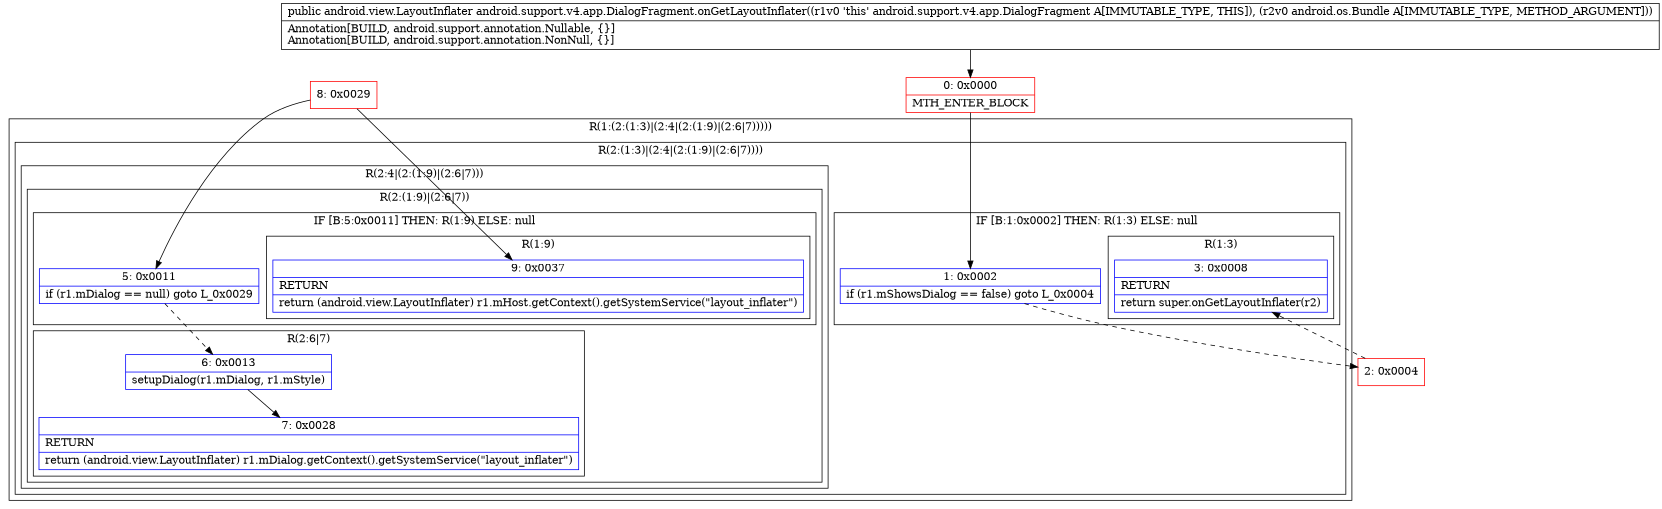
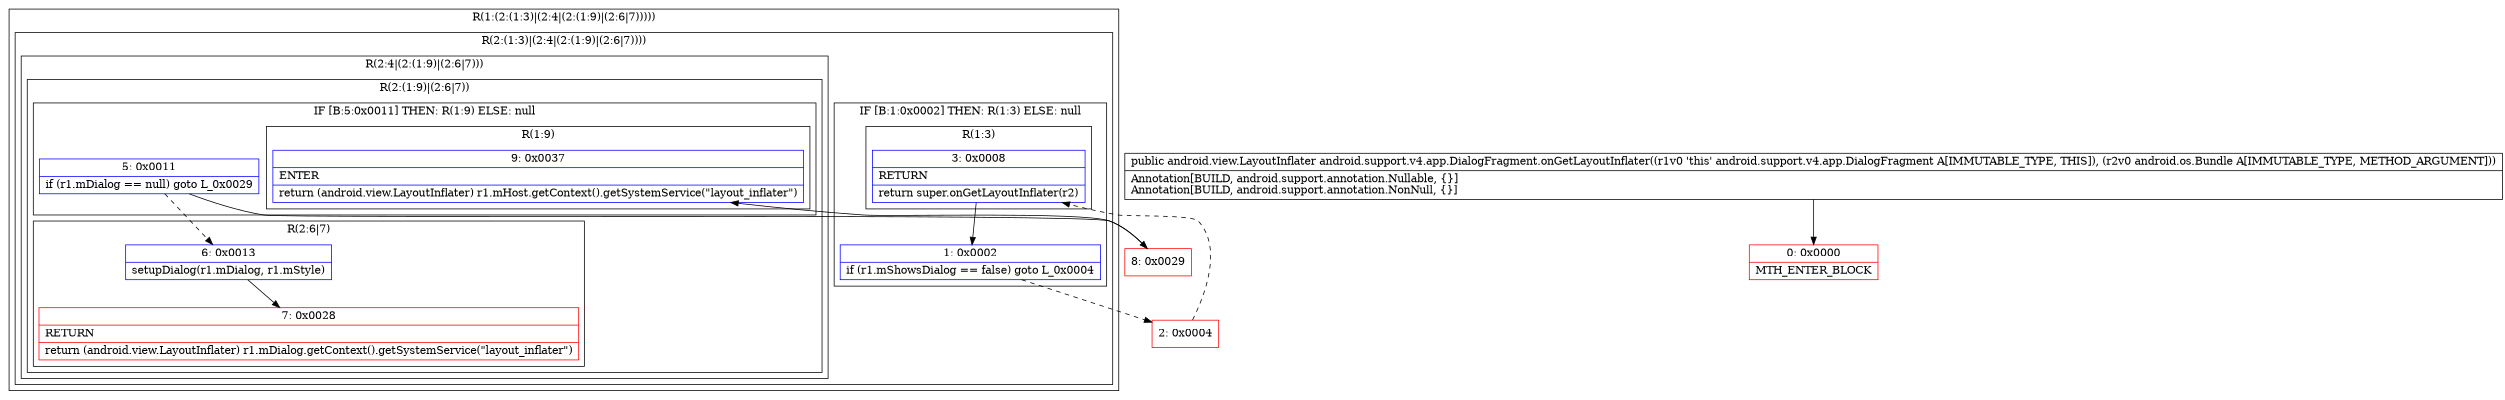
edge "8: 0x0029" -> "5: 0x0011": reversed
edge "0: 0x0000" -> "1: 0x0002": now "3: 0x0008" -> "1: 0x0002"
node "9: 0x0037": text "RETURN" -> "ENTER"
node "7: 0x0028": color blue -> red
